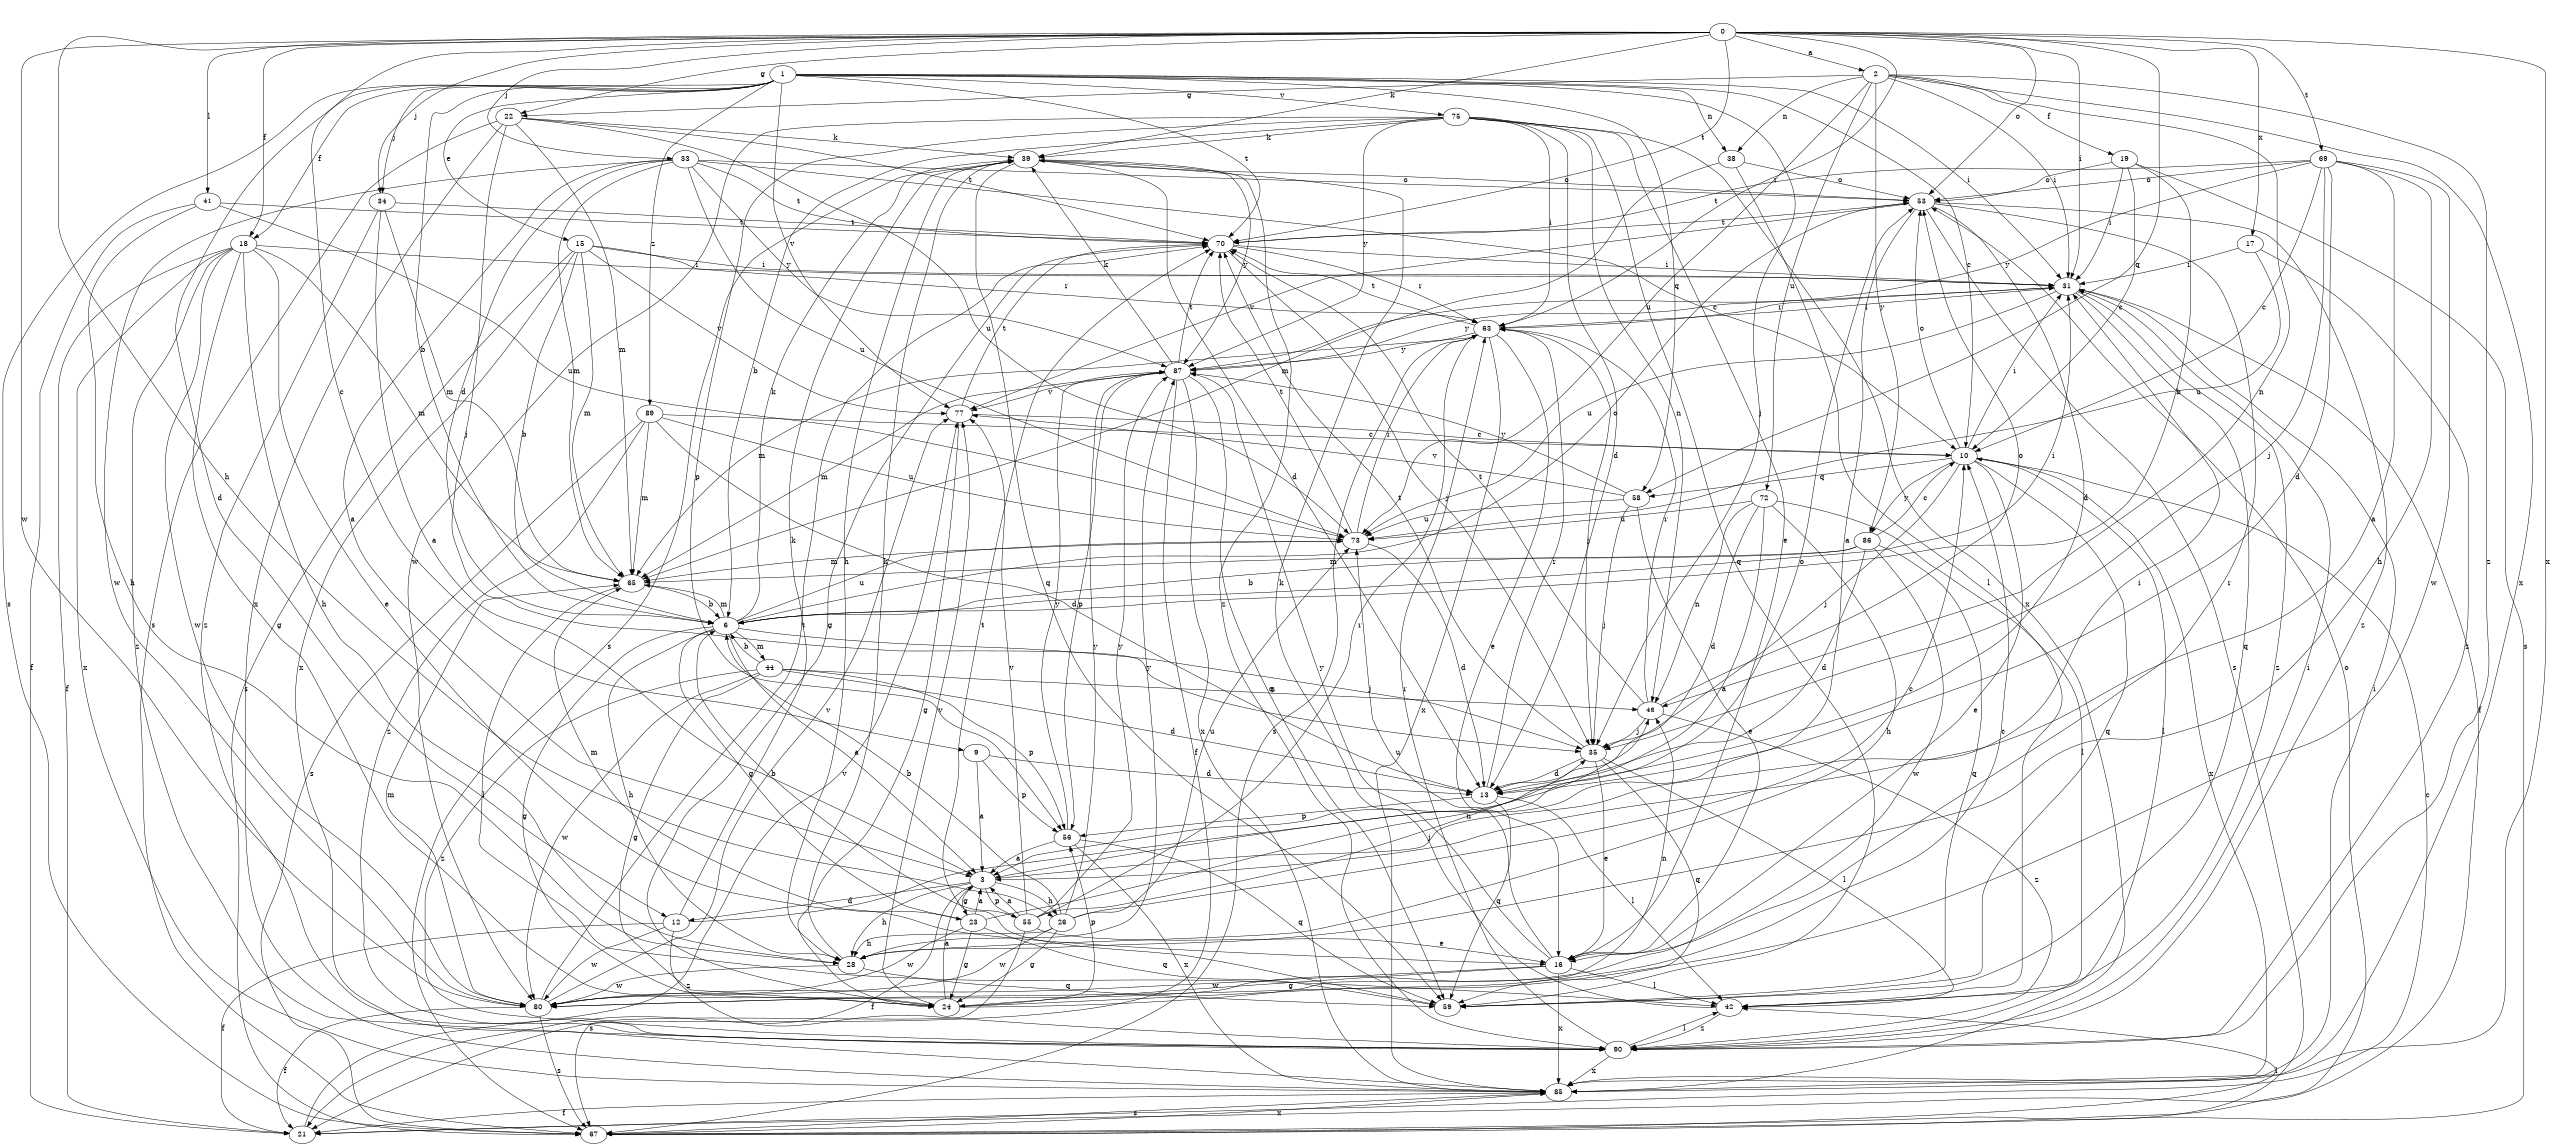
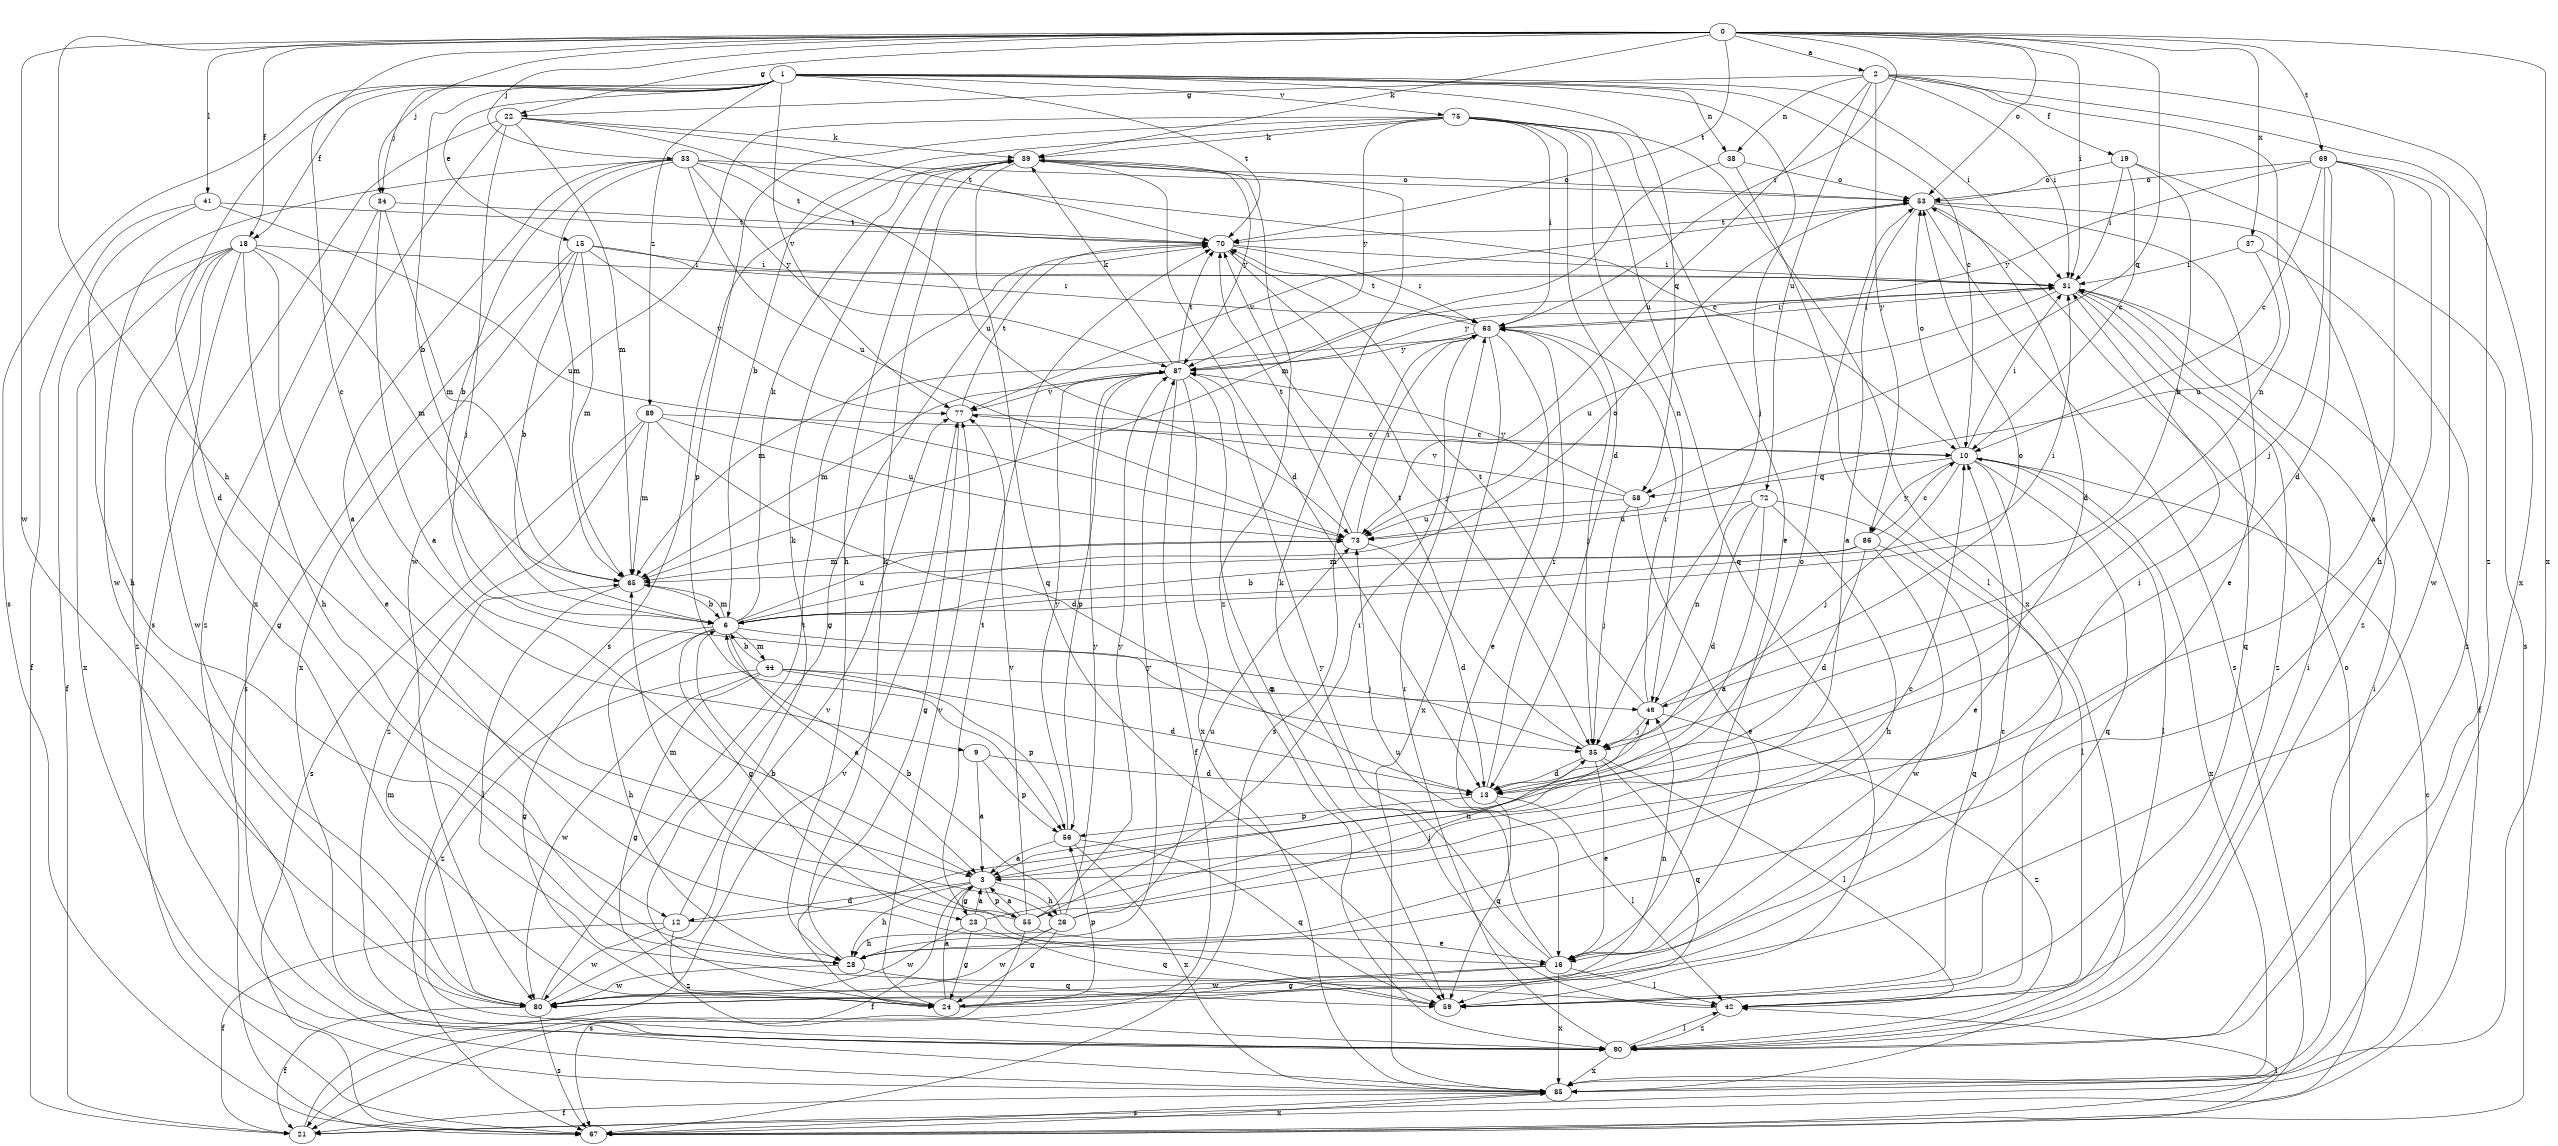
edge "69" -> "70": removed, label "t"
node "17": label "17" -> "37"
edge "33" -> "6": label "d" -> "b"
edge "53" -> "16": label "r" -> "e"
edge "23" -> "65": now "55" -> "65"
